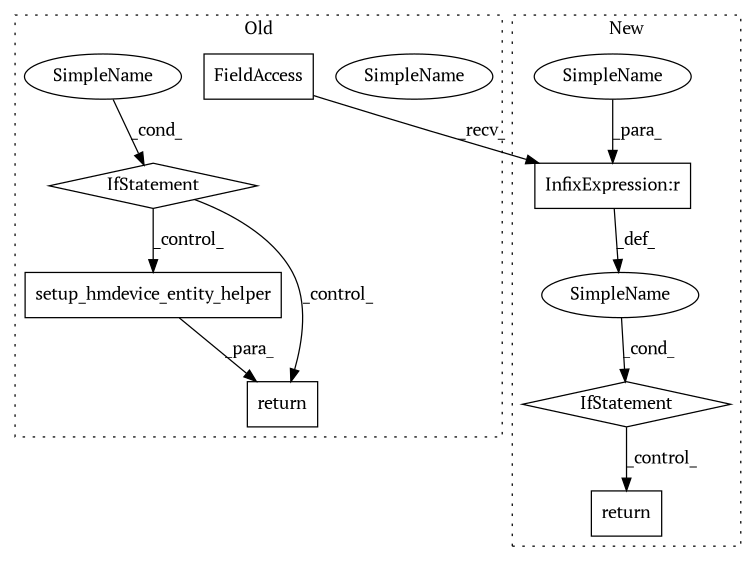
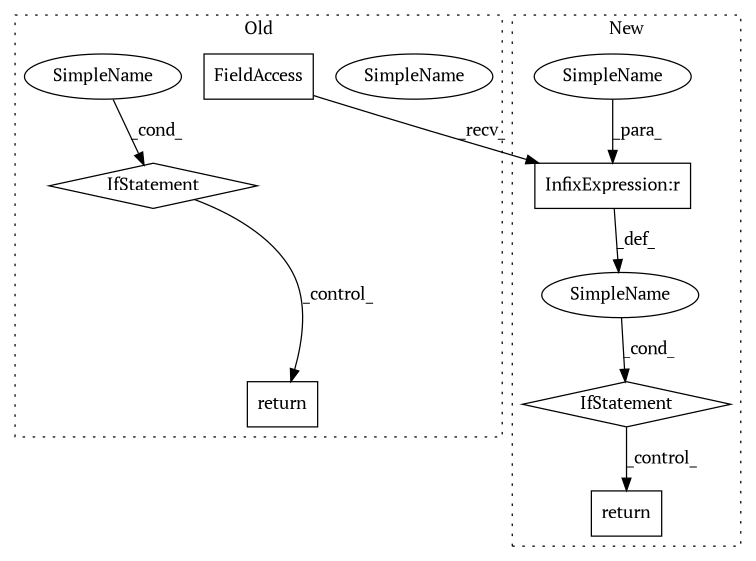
node "setup_hmdevice_entity_helper": removed
